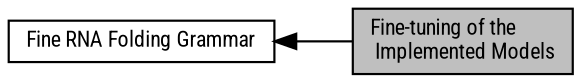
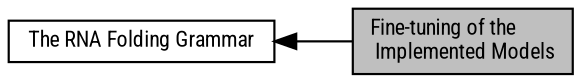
node "Fine RNA Folding Grammar": label "Fine RNA Folding Grammar" -> "The RNA Folding Grammar"
